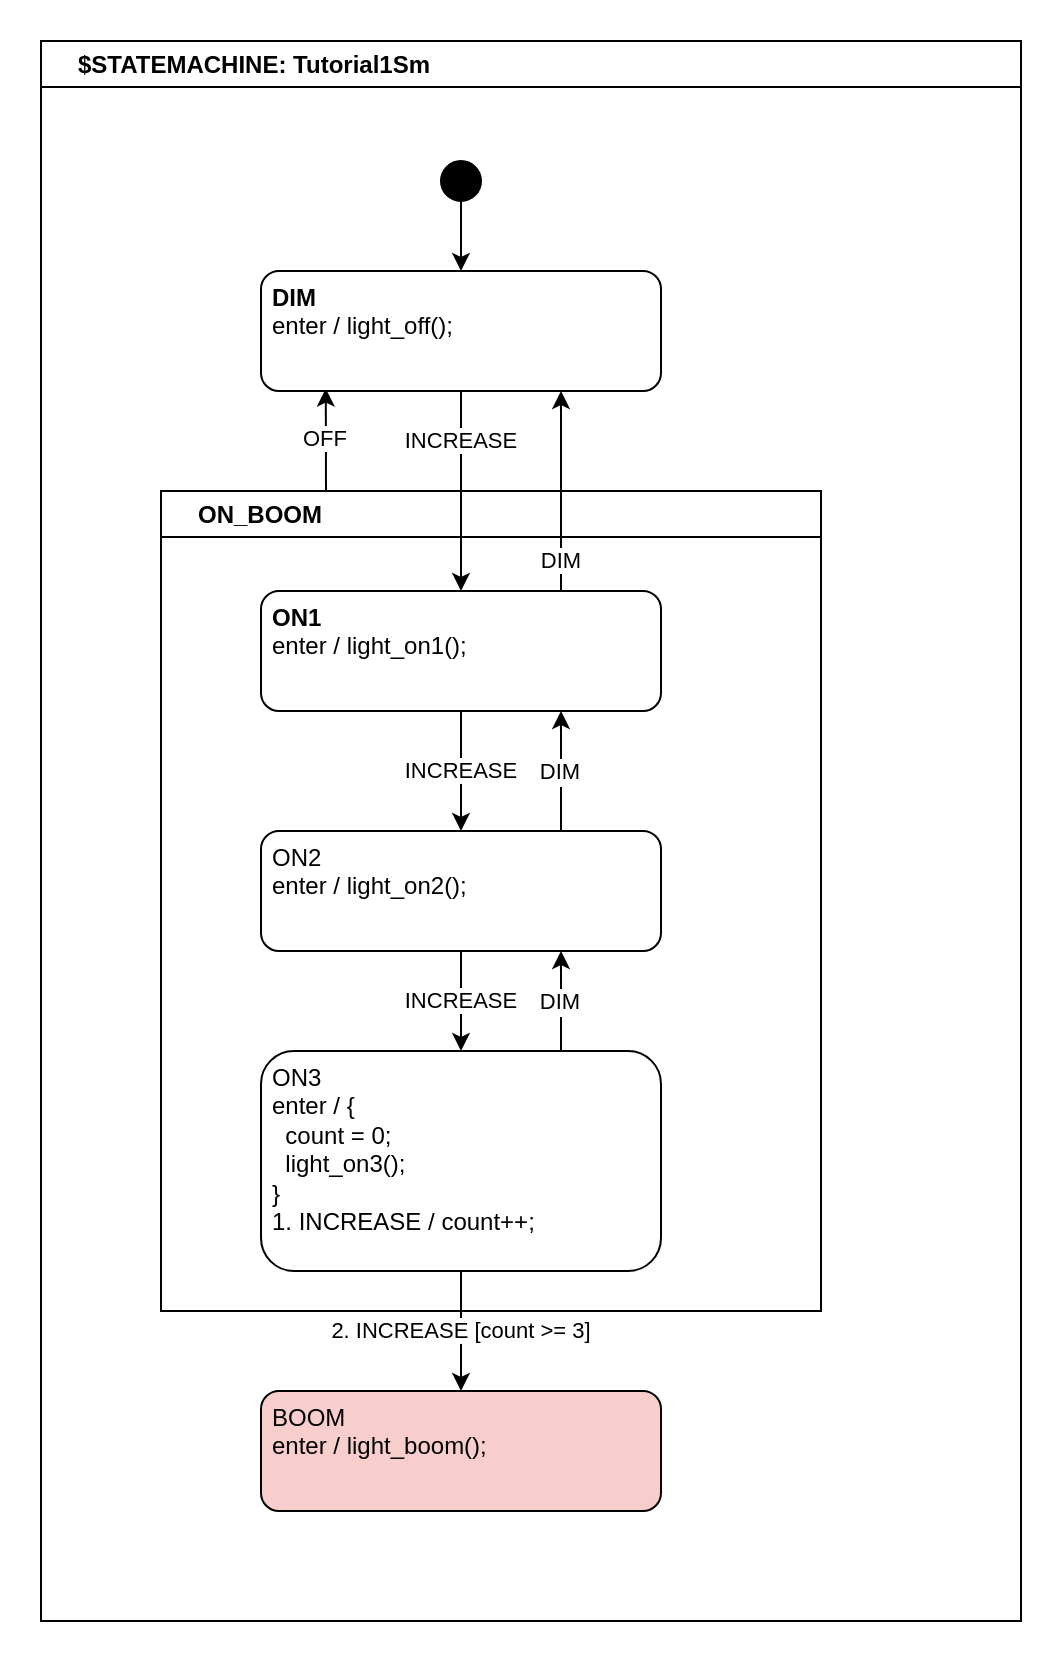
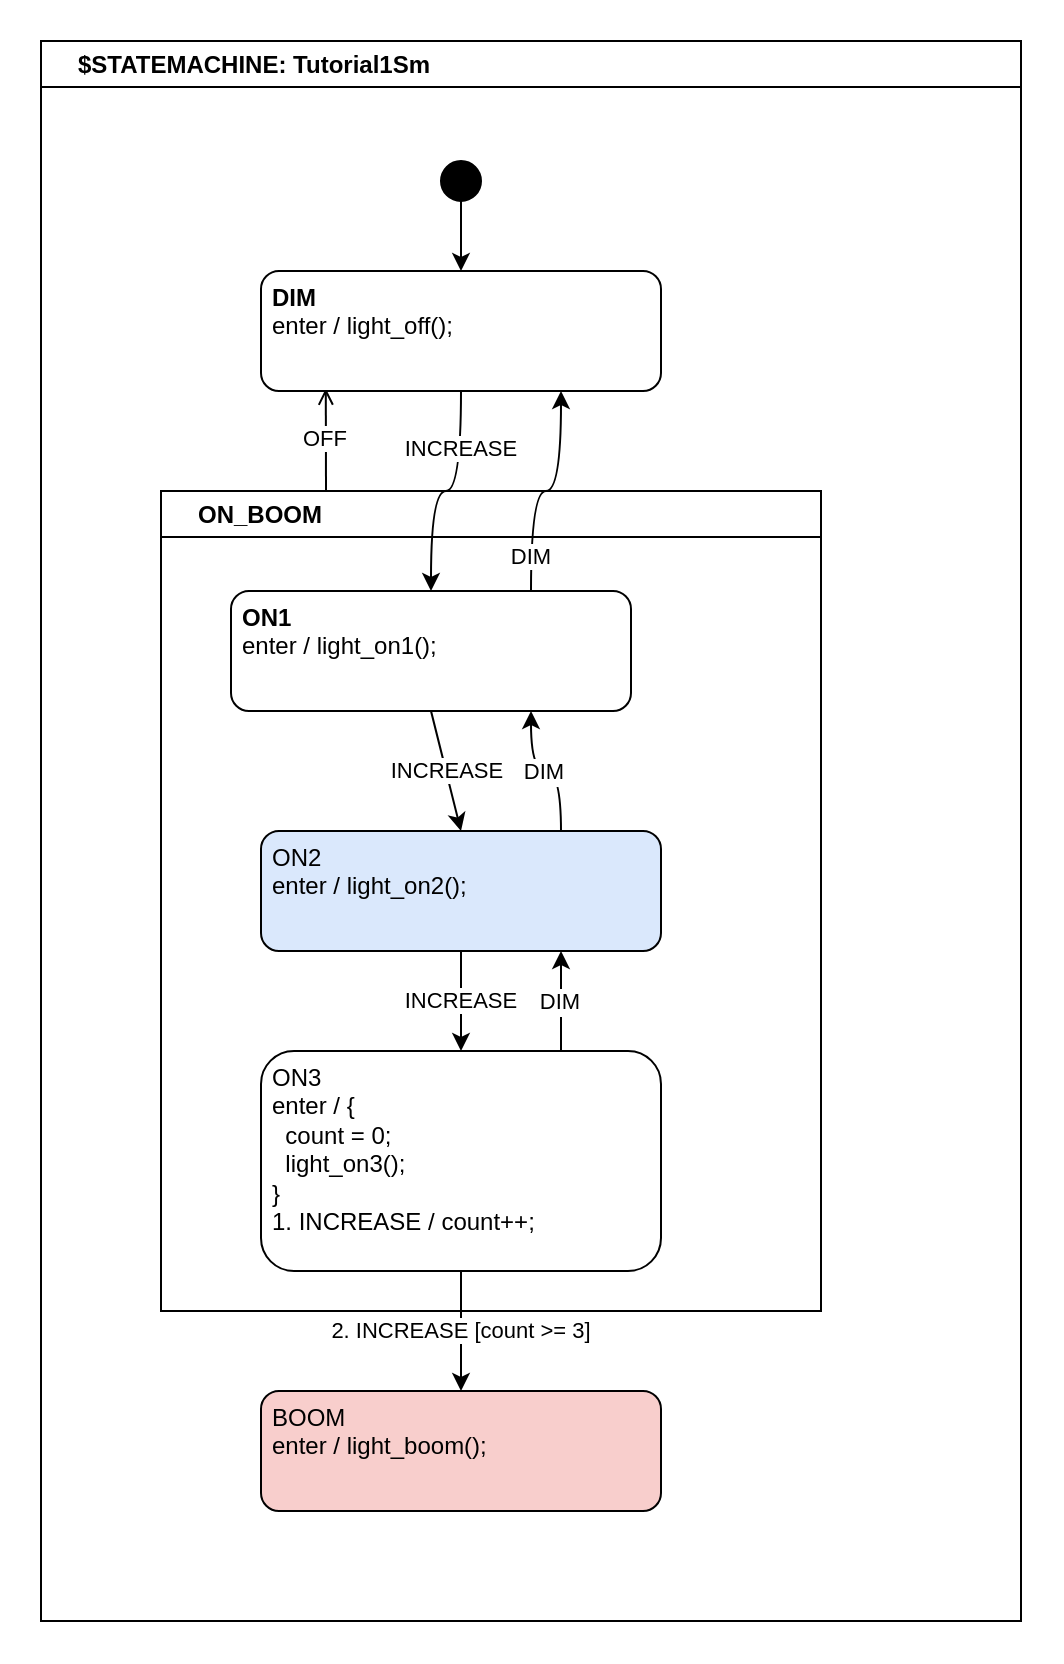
edge "ON_BOOM" -> "DIM enter / light_off();": arrowhead classic -> open
node "ON1 enter / light_on1();": moved (461, 651) -> (431, 651)
node "ON2 enter / light_on2();": fillcolor #ffffff -> #dae8fc
